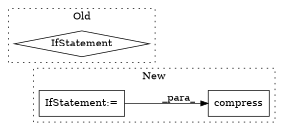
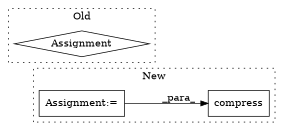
node "IfStatement": label "IfStatement" -> "Assignment"
node "IfStatement:=": label "IfStatement:=" -> "Assignment:="
